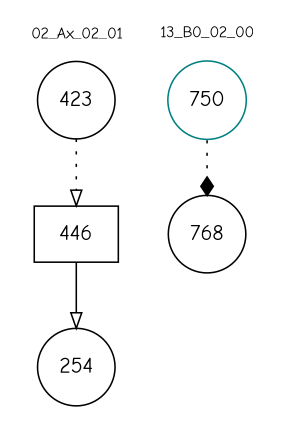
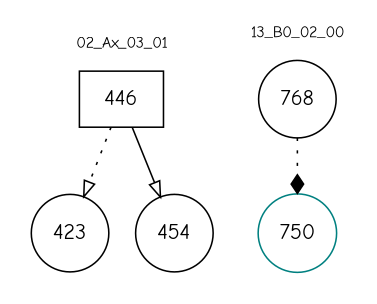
cluster "02_Ax_02_01": label "02_Ax_02_01" -> "02_Ax_03_01"
edge "750" -> "768": reversed
edge "423" -> "446": reversed
node "254": label "254" -> "454"
